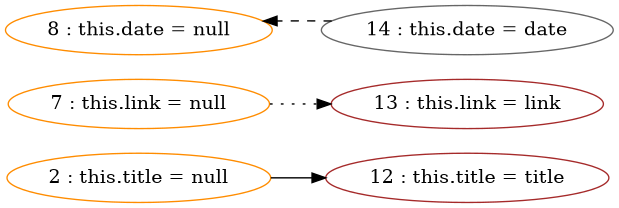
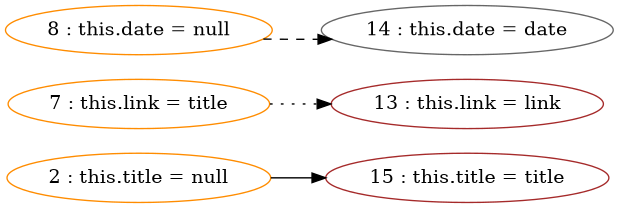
edge "14 : this.date = date" -> "8 : this.date = null": reversed
node "7 : this.link = null": label "7 : this.link = null" -> "7 : this.link = title"
node "12 : this.title = title": label "12 : this.title = title" -> "15 : this.title = title"
